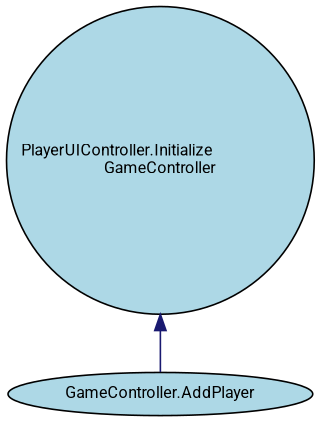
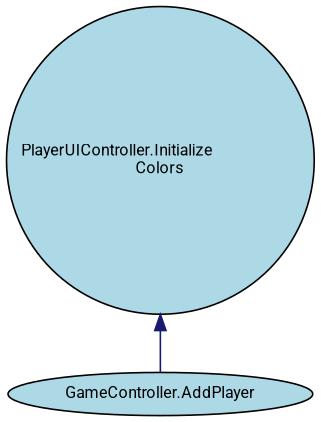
node "PlayerUIController.Initialize GameController": label "PlayerUIController.Initialize GameController" -> "PlayerUIController.Initialize Colors"
